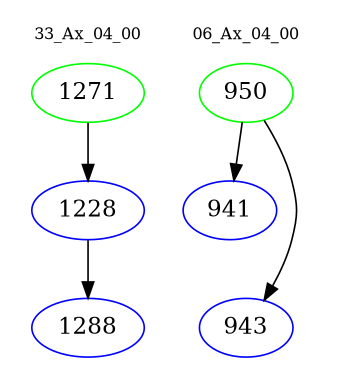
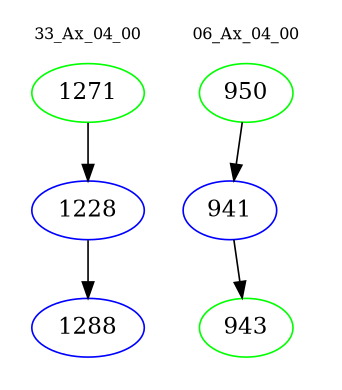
edge "950" -> "943": now "941" -> "943"
node "943": color blue -> green
